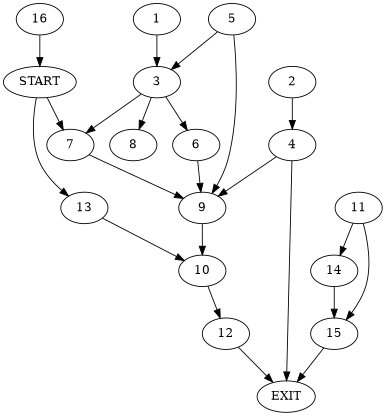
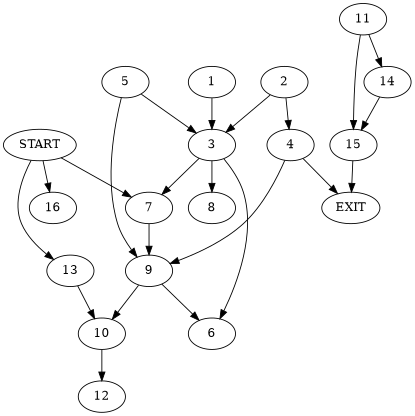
edge "16" -> "START": reversed
edge "2" -> "3": added
edge "6" -> "9": reversed
edge "12" -> "EXIT": removed
